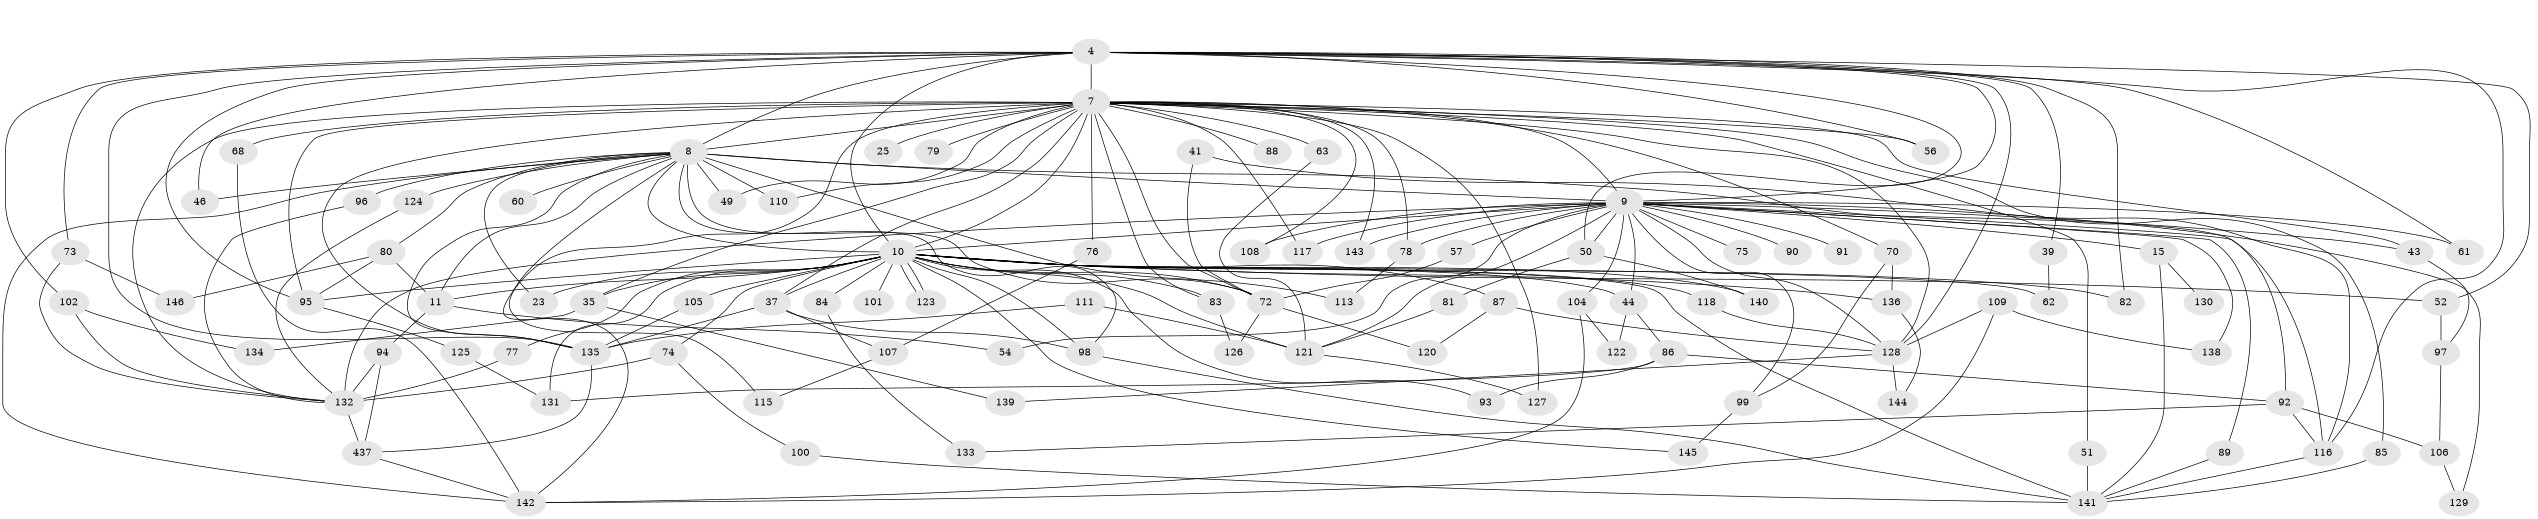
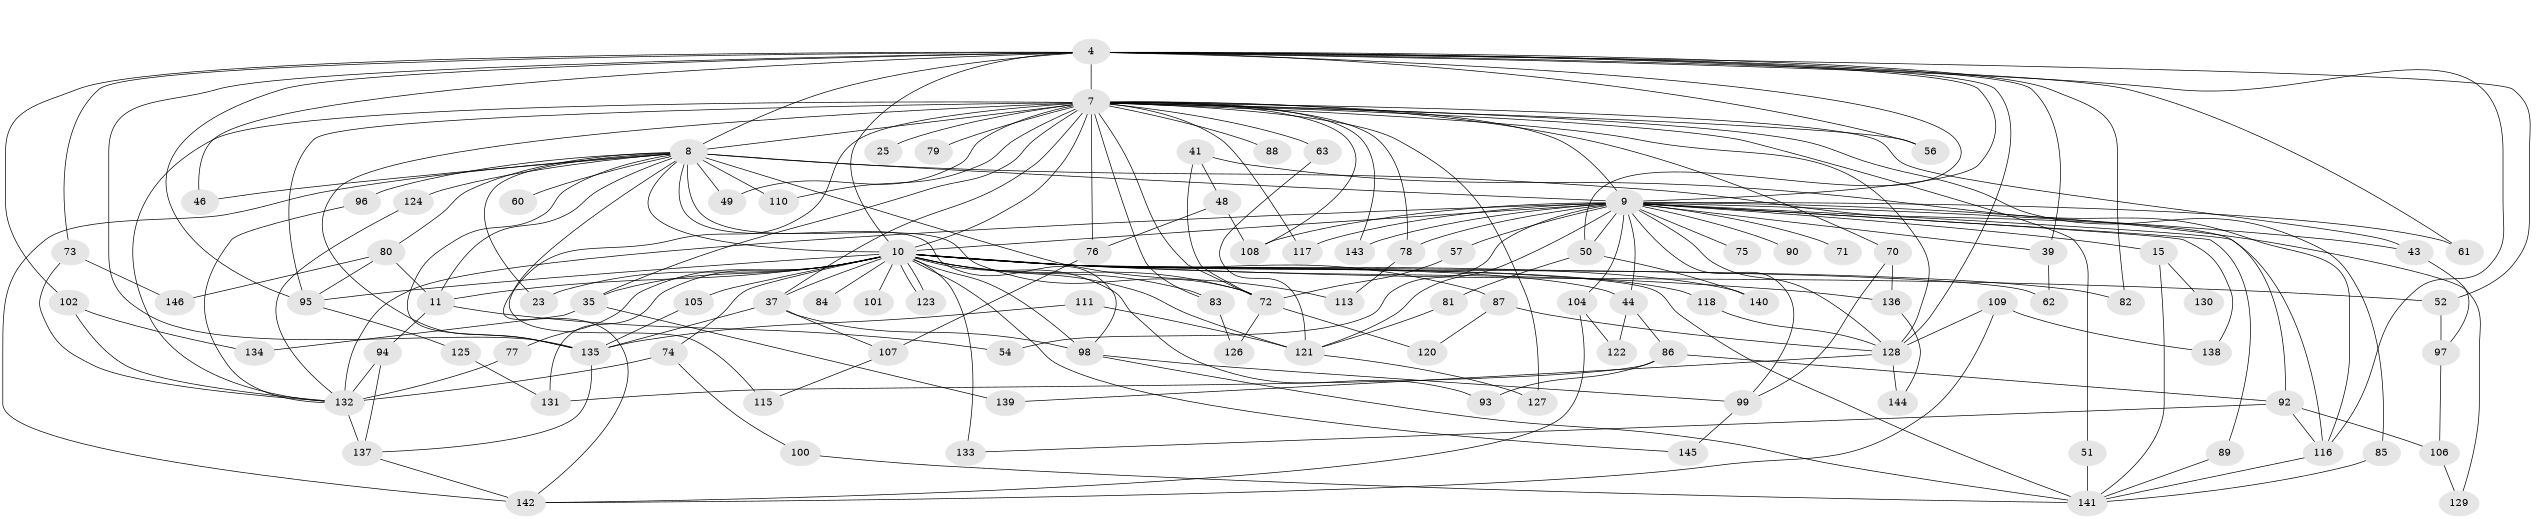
node "68": removed
node "48": added
edge "9" -- "39": added
node "91": label "91" -> "71"
edge "84" -- "133": now "10" -- "133"
edge "98" -- "99": added
node "437": label "437" -> "137"
